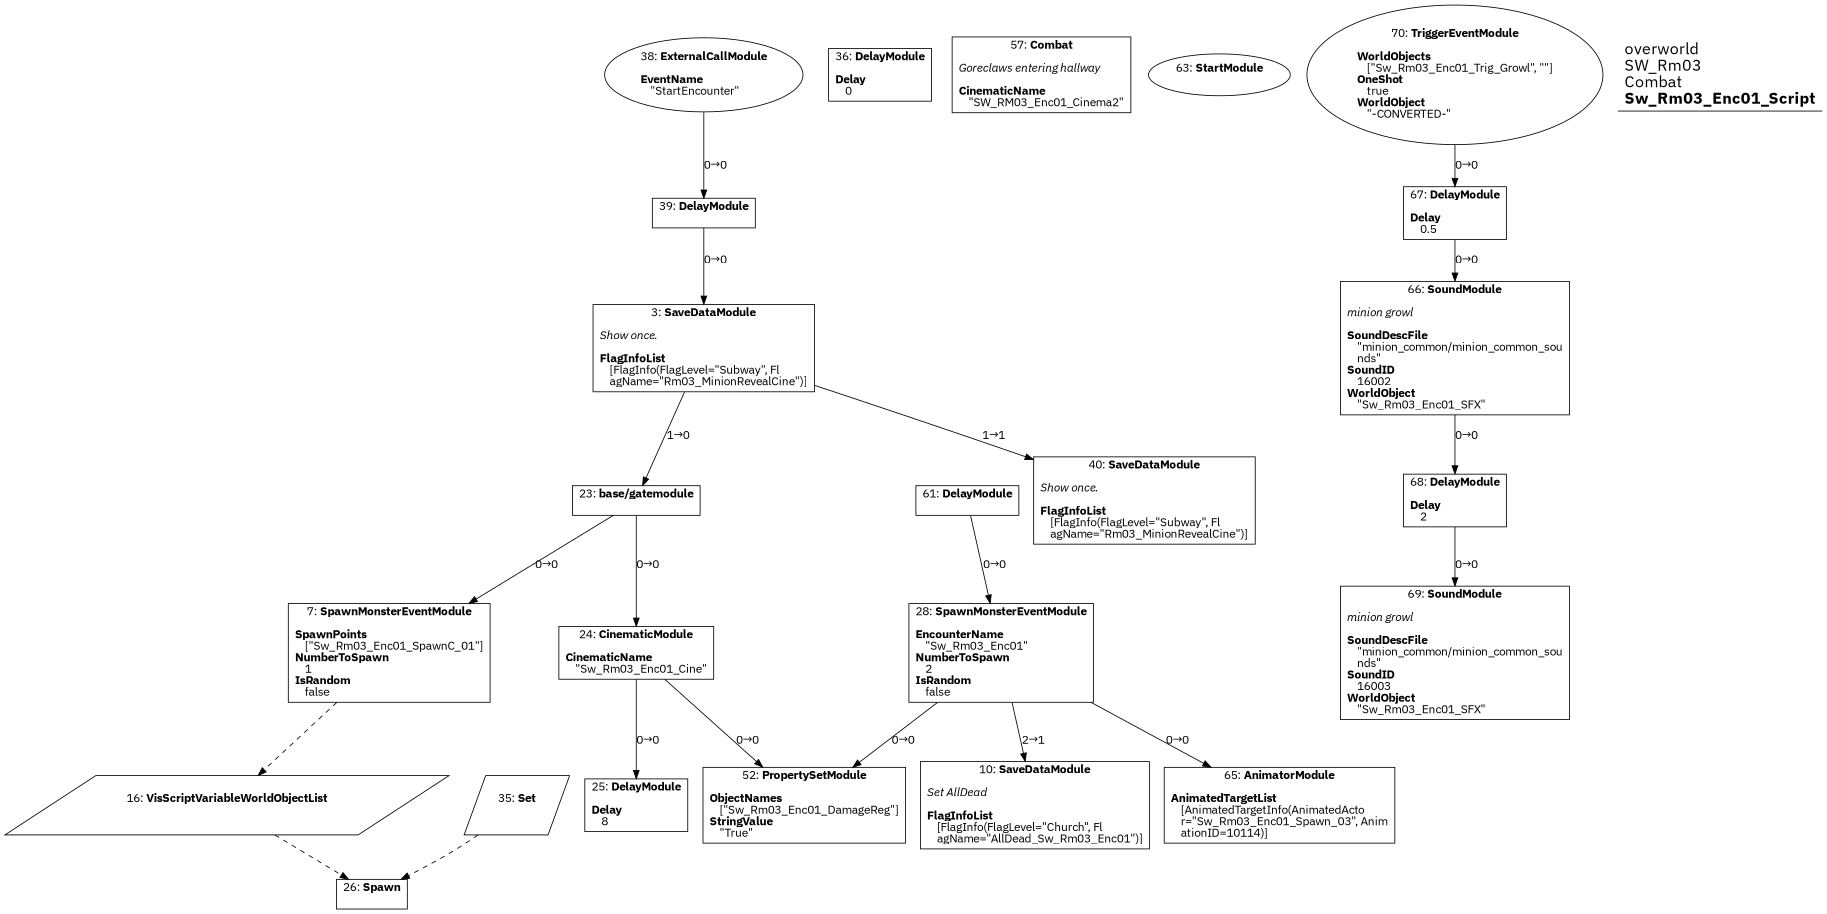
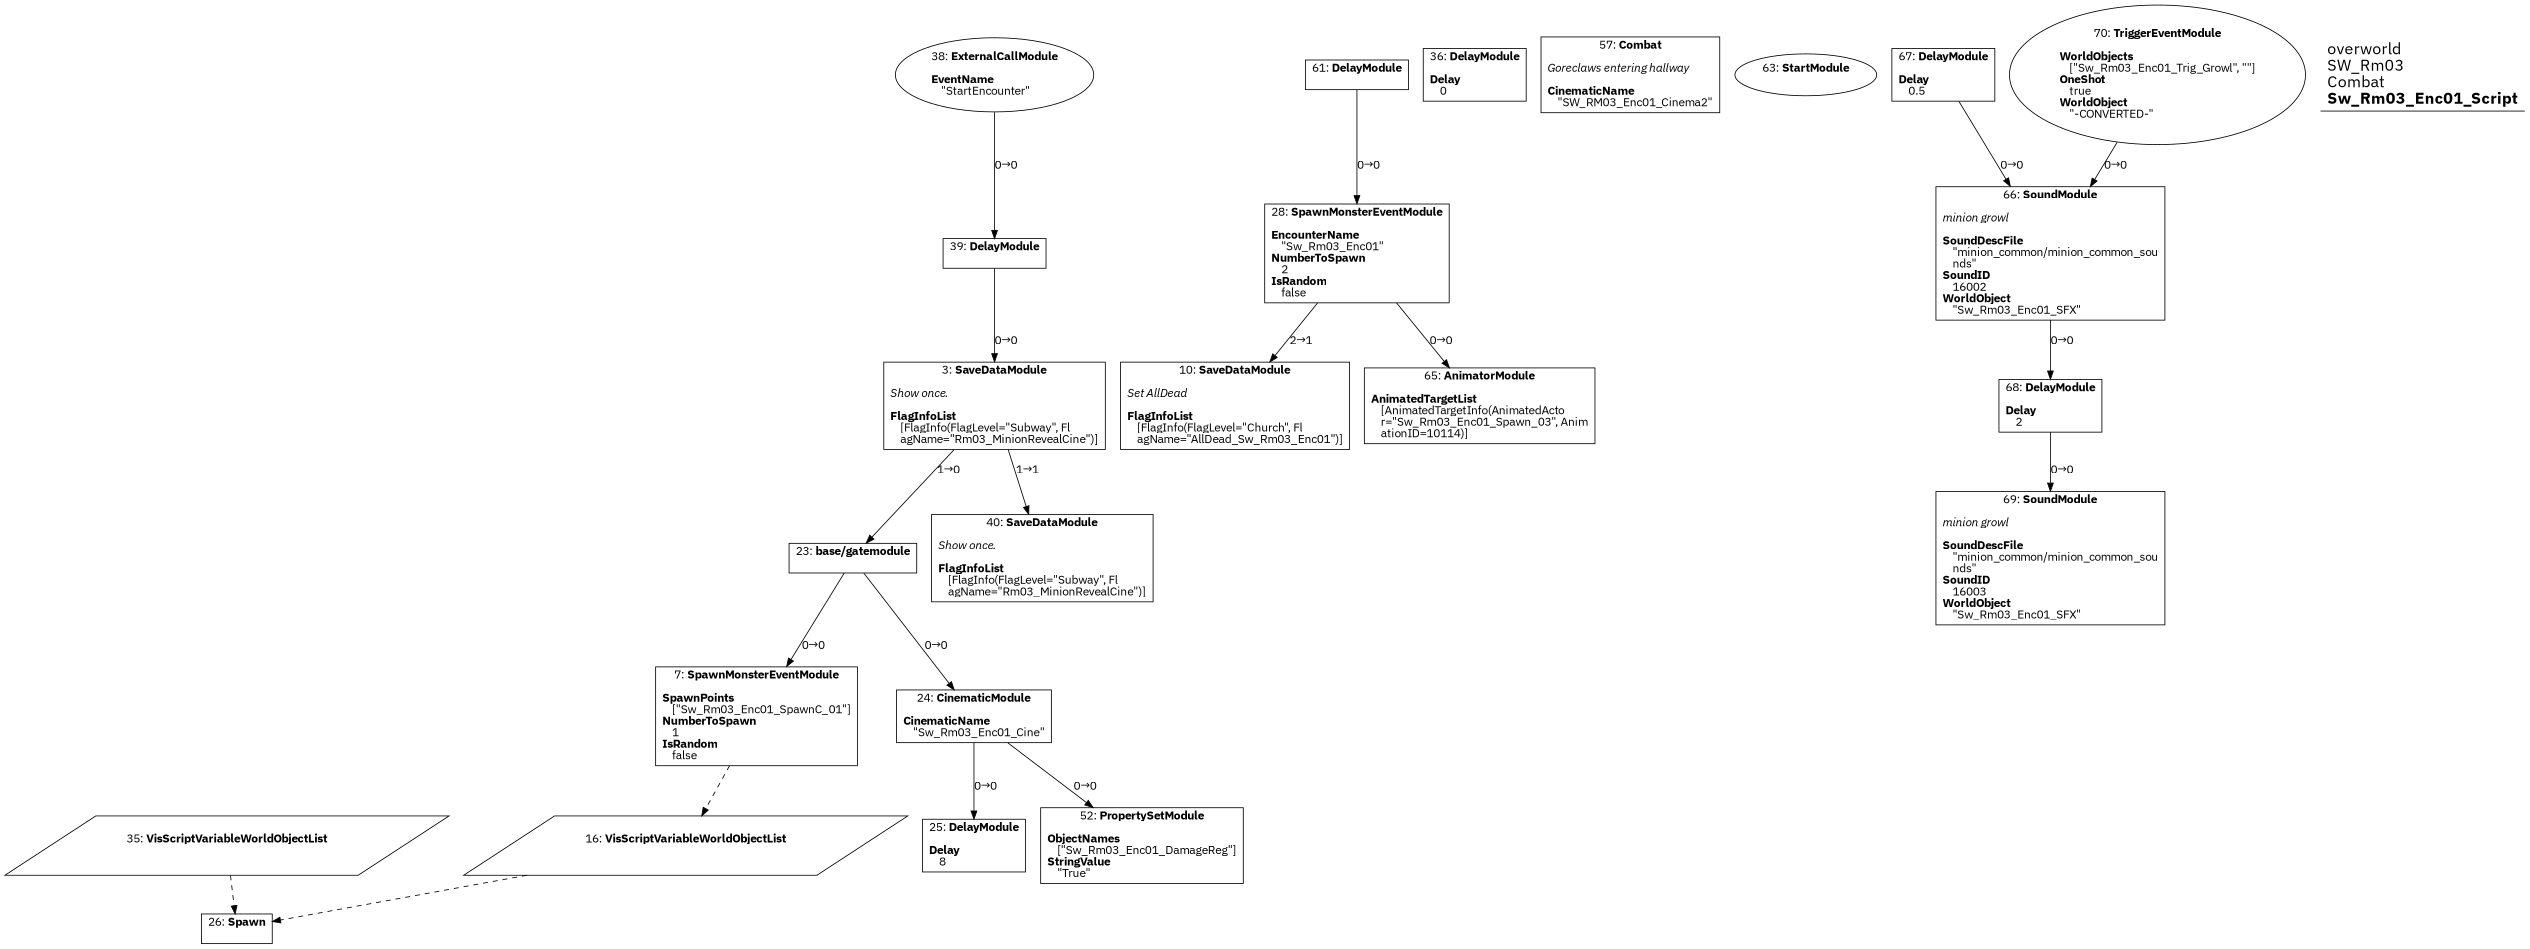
edge "70:" -> "67:": now "70:" -> "66:"
edge "28:" -> "52:": removed, label "0→0"
node "35:": text "Set" -> "VisScriptVariableWorldObjectList"
